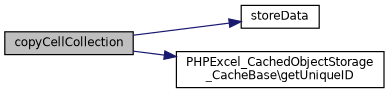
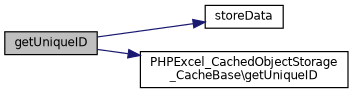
node "copyCellCollection": label "copyCellCollection" -> "getUniqueID"
